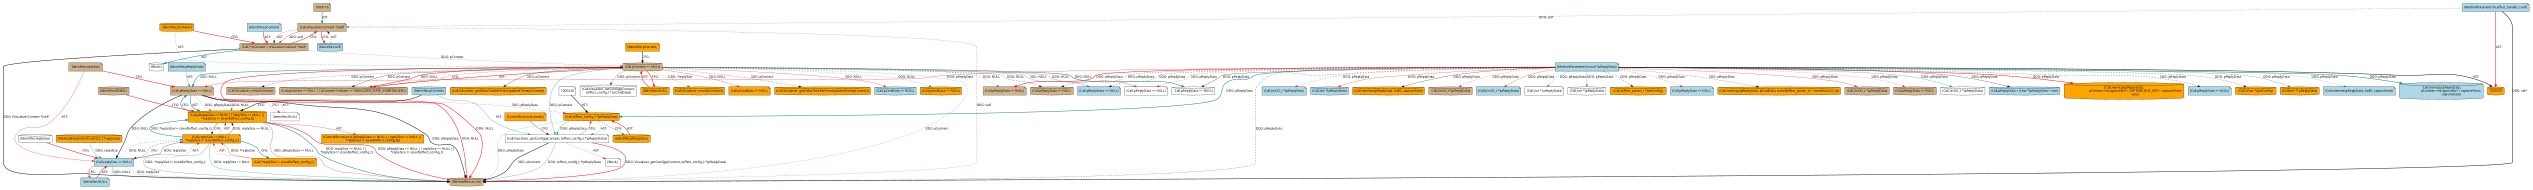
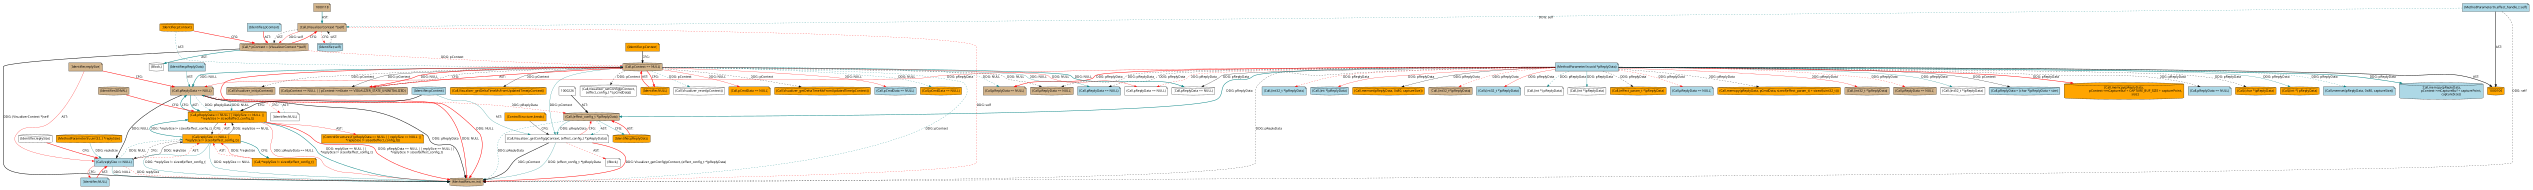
edge "(Call,(VisualizerContext *)self)" -> "(Identifier,self)": style bold -> dashed
edge "(MethodParameterIn,effect_handle_t self)" -> "1000106": color red -> black
edge "(Call,pContext == NULL)" -> "(Call,Visualizer_reset(pContext))": label "DDG: *replySize" -> "DDG: pContext"
edge "(MethodParameterIn,void *pReplyData)" -> "(Call,pReplyData = (char *)pReplyData + size)": label "DDG: pReplyData" -> "DDG: pContext"
node "(Call,Visualizer_reset(pContext))": fillcolor orange -> white
node "(Call,(effect_param_t *)setConfig)": label "(Call,(effect_param_t *)setConfig)" -> "(Call,(effect_param_t *)pReplyData)"
node "(Call,(char *)getConfig)": label "(Call,(char *)getConfig)" -> "(Call,(char *)pReplyData)"
node "(Call,(effect_config_t *)pReplyData)": fillcolor orange -> tan
edge "(MethodParameterIn,effect_handle_t self)" -> "(MethodReturn,int)": style bold -> dashed
